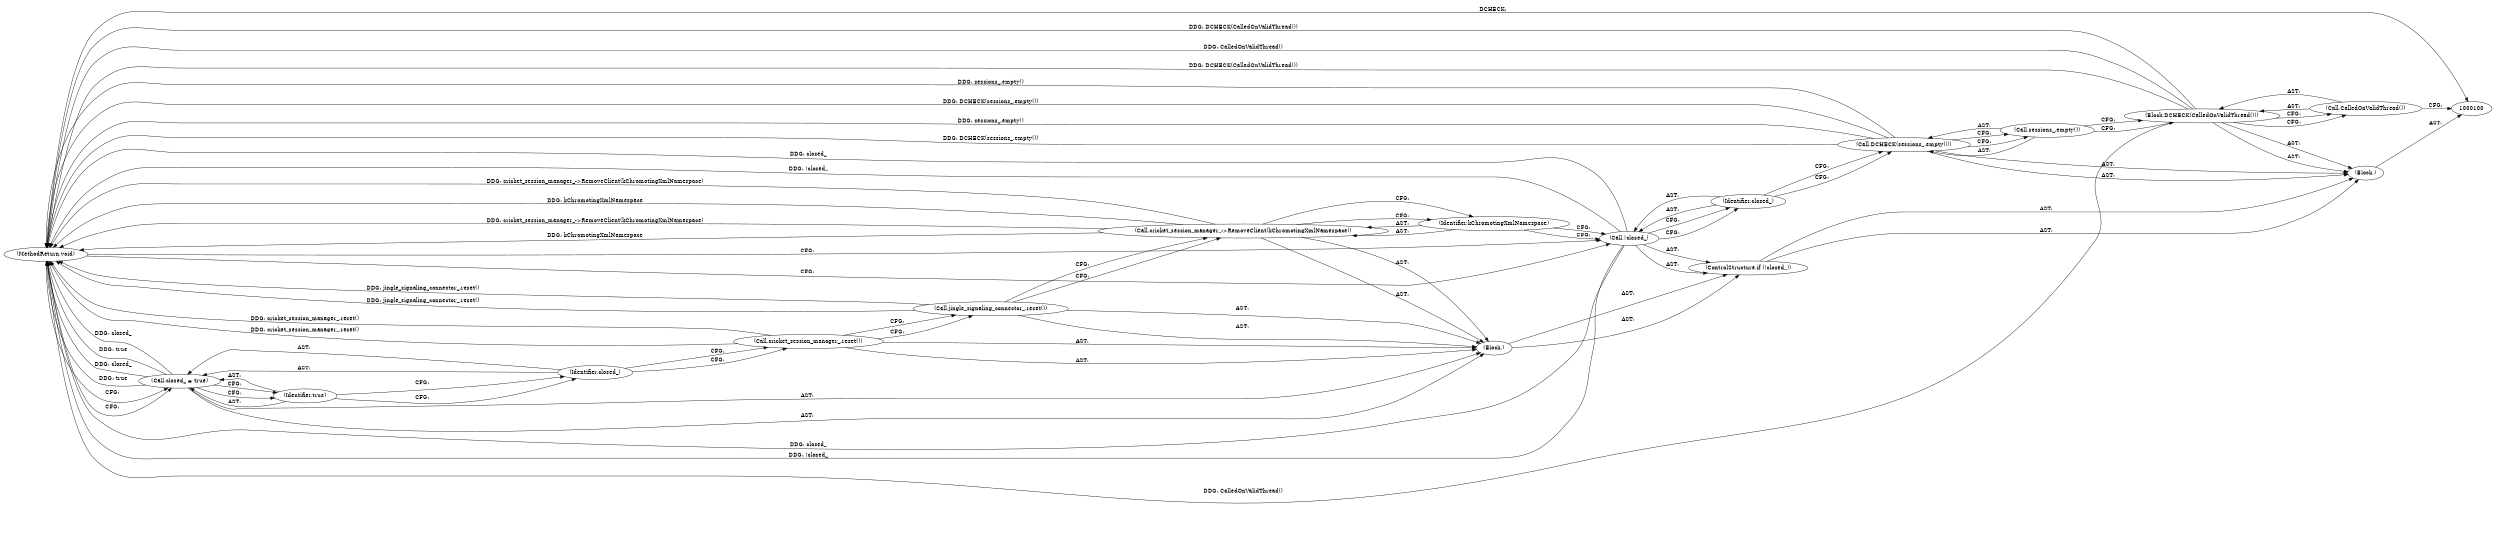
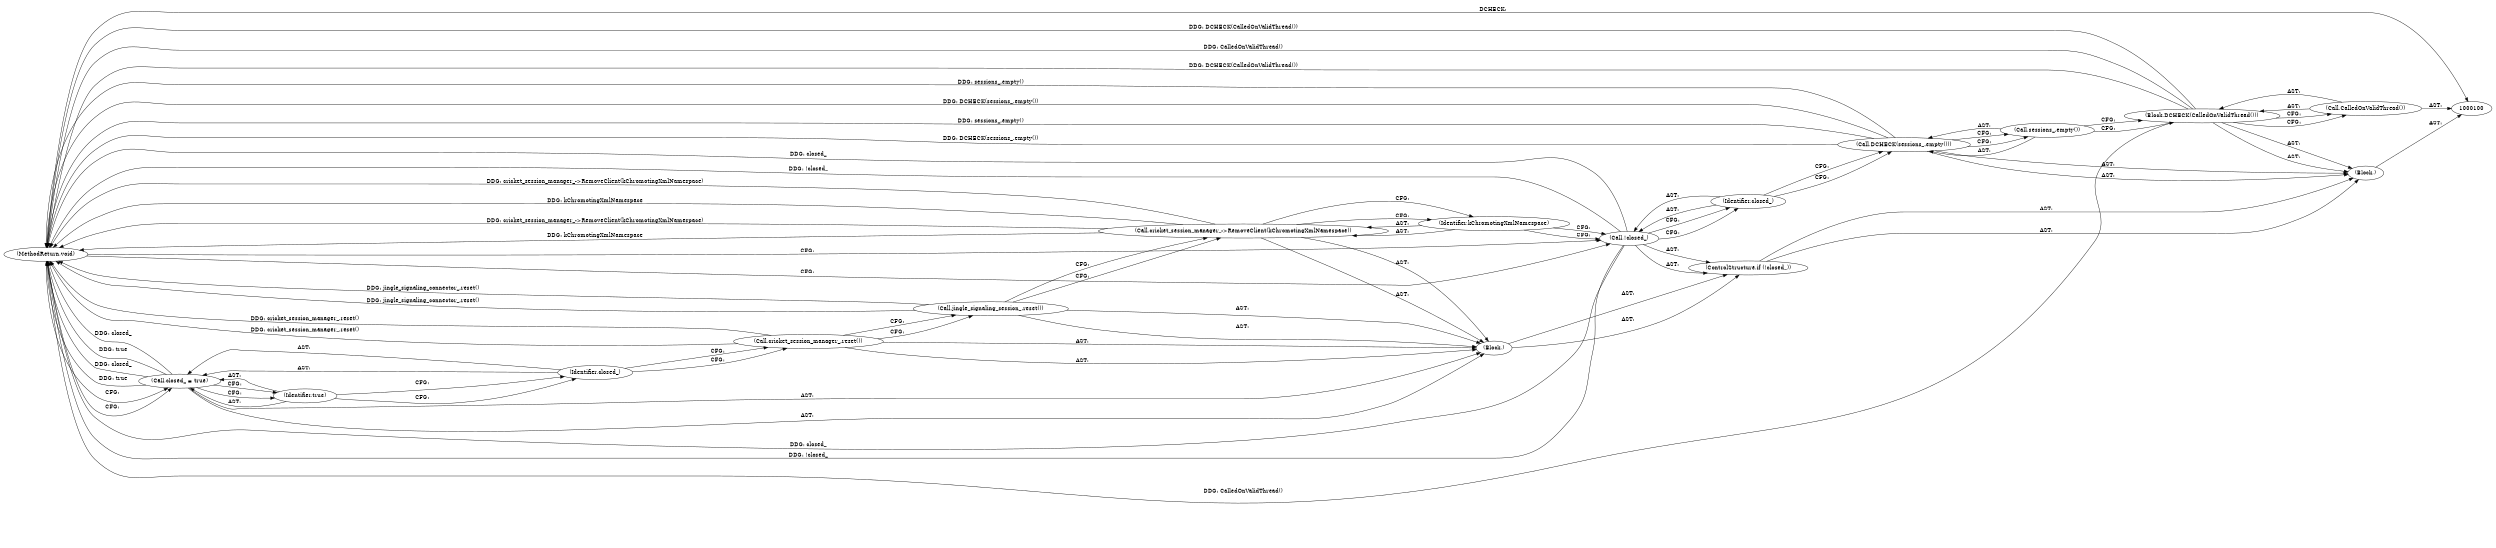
edge "(Call,CalledOnValidThread())" -> "1000100": label "CFG: " -> "AST: "
node "(Call,jingle_signaling_connector_.reset())": label "(Call,jingle_signaling_connector_.reset())" -> "(Call,jingle_signaling_session_.reset())"
